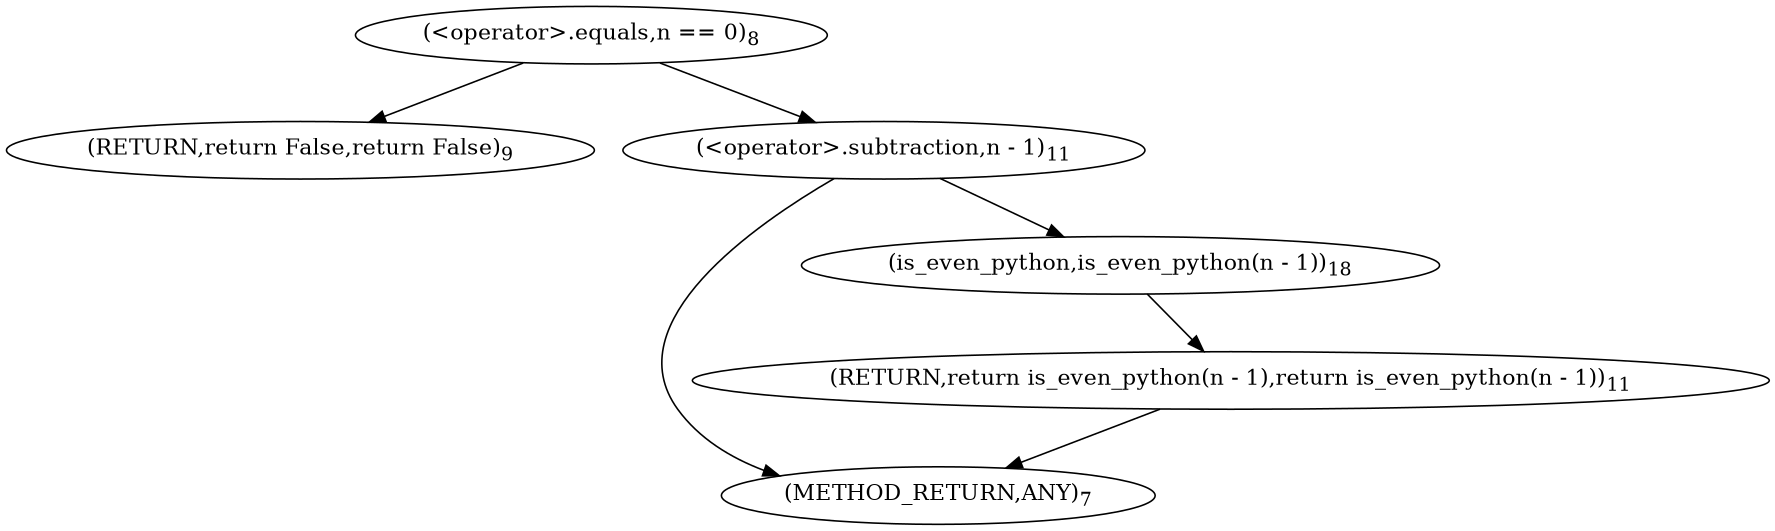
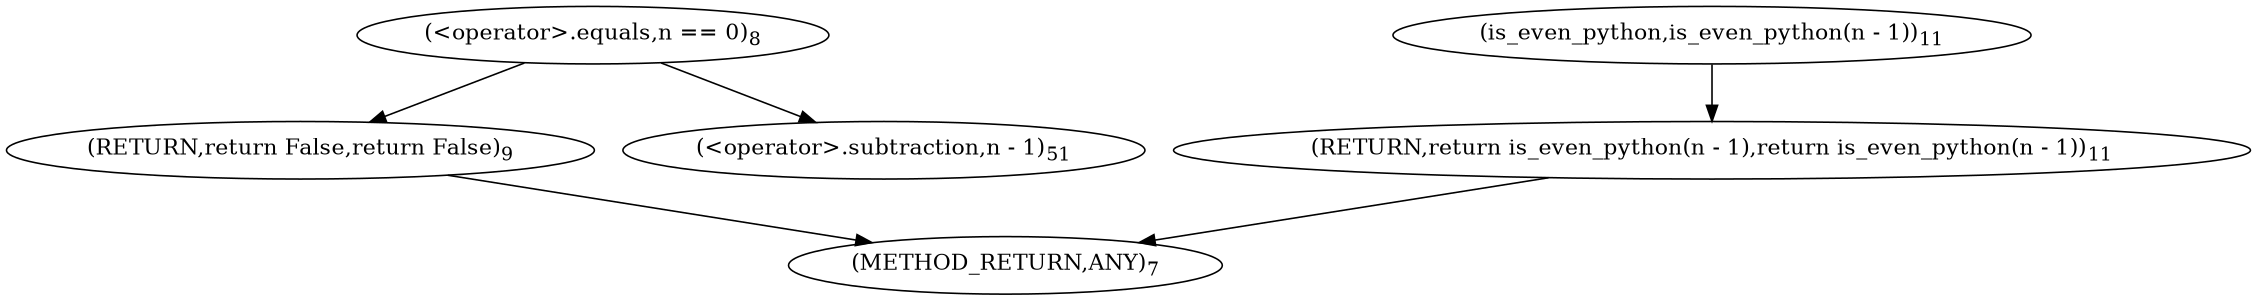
node "(<operator>.subtraction,n - 1)": text "11" -> "51"
edge "(<operator>.subtraction,n - 1)" -> "(is_even_python,is_even_python(n - 1))": removed
node "(is_even_python,is_even_python(n - 1))": text "18" -> "11"
edge "(<operator>.subtraction,n - 1)" -> "(METHOD_RETURN,ANY)": now "(RETURN,return False,return False)" -> "(METHOD_RETURN,ANY)"
